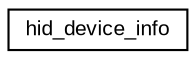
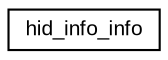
node "hid_device_info": label "hid_device_info" -> "hid_info_info"
